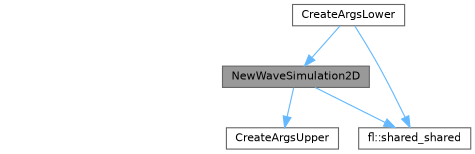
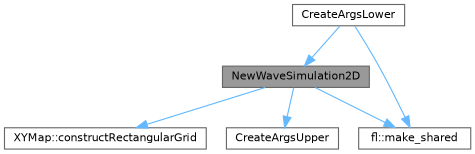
node "XYMap::constructRectangularGrid": added
node "fl::shared_shared": label "fl::shared_shared" -> "fl::make_shared"
